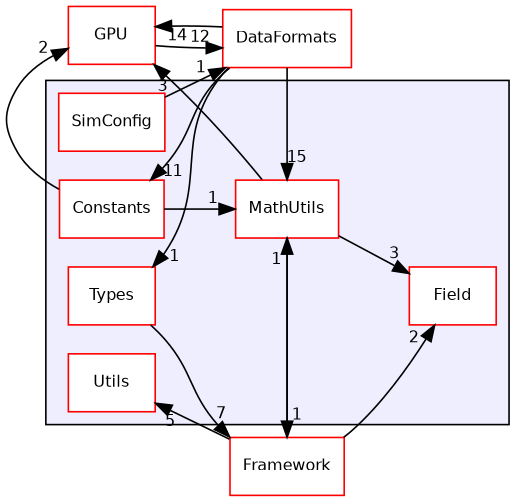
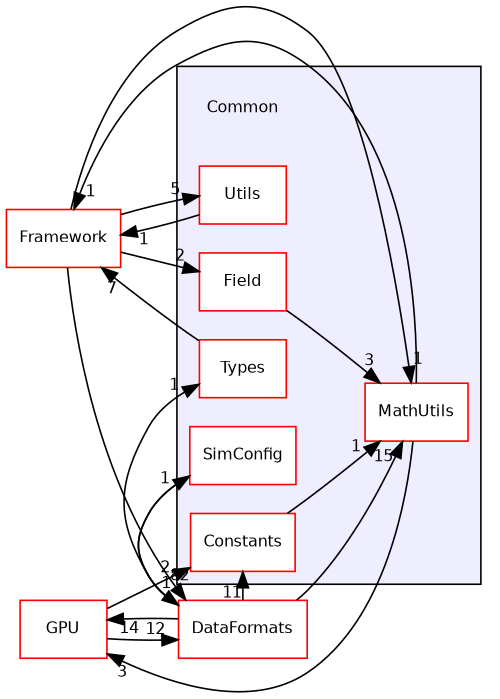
node "Common": added
edge "Constants" -> "GPU": reversed
edge "Utils" -> "Framework": added
edge "MathUtils" -> "Field": reversed
edge "Framework" -> "DataFormats": added
edge "DataFormats" -> "SimConfig": added
